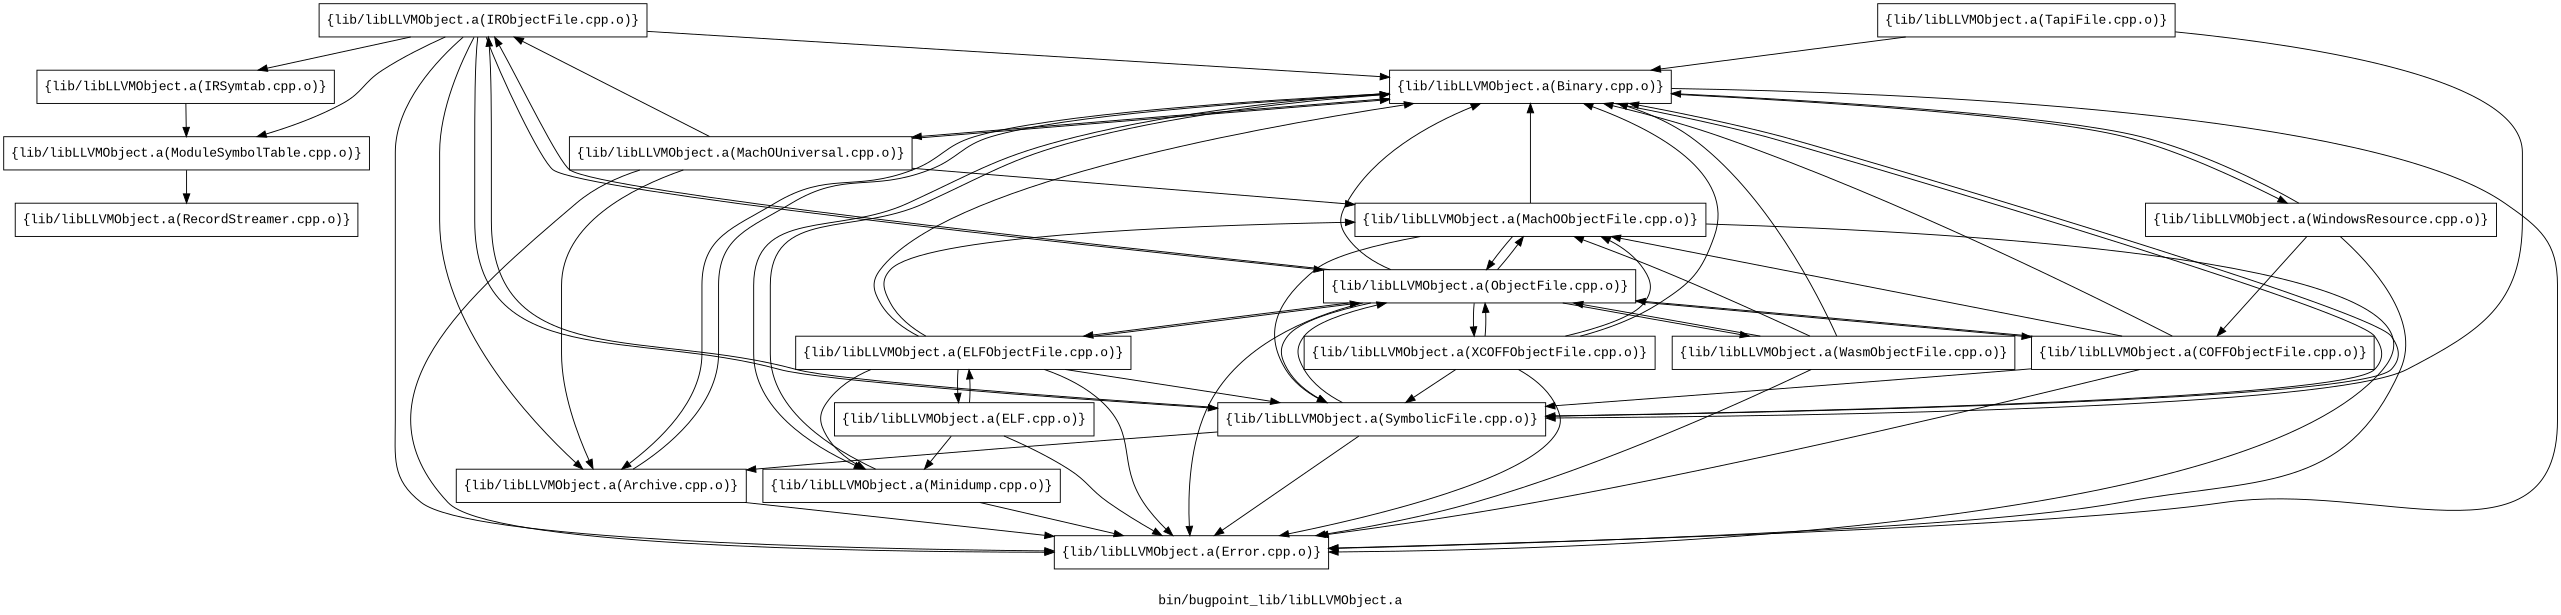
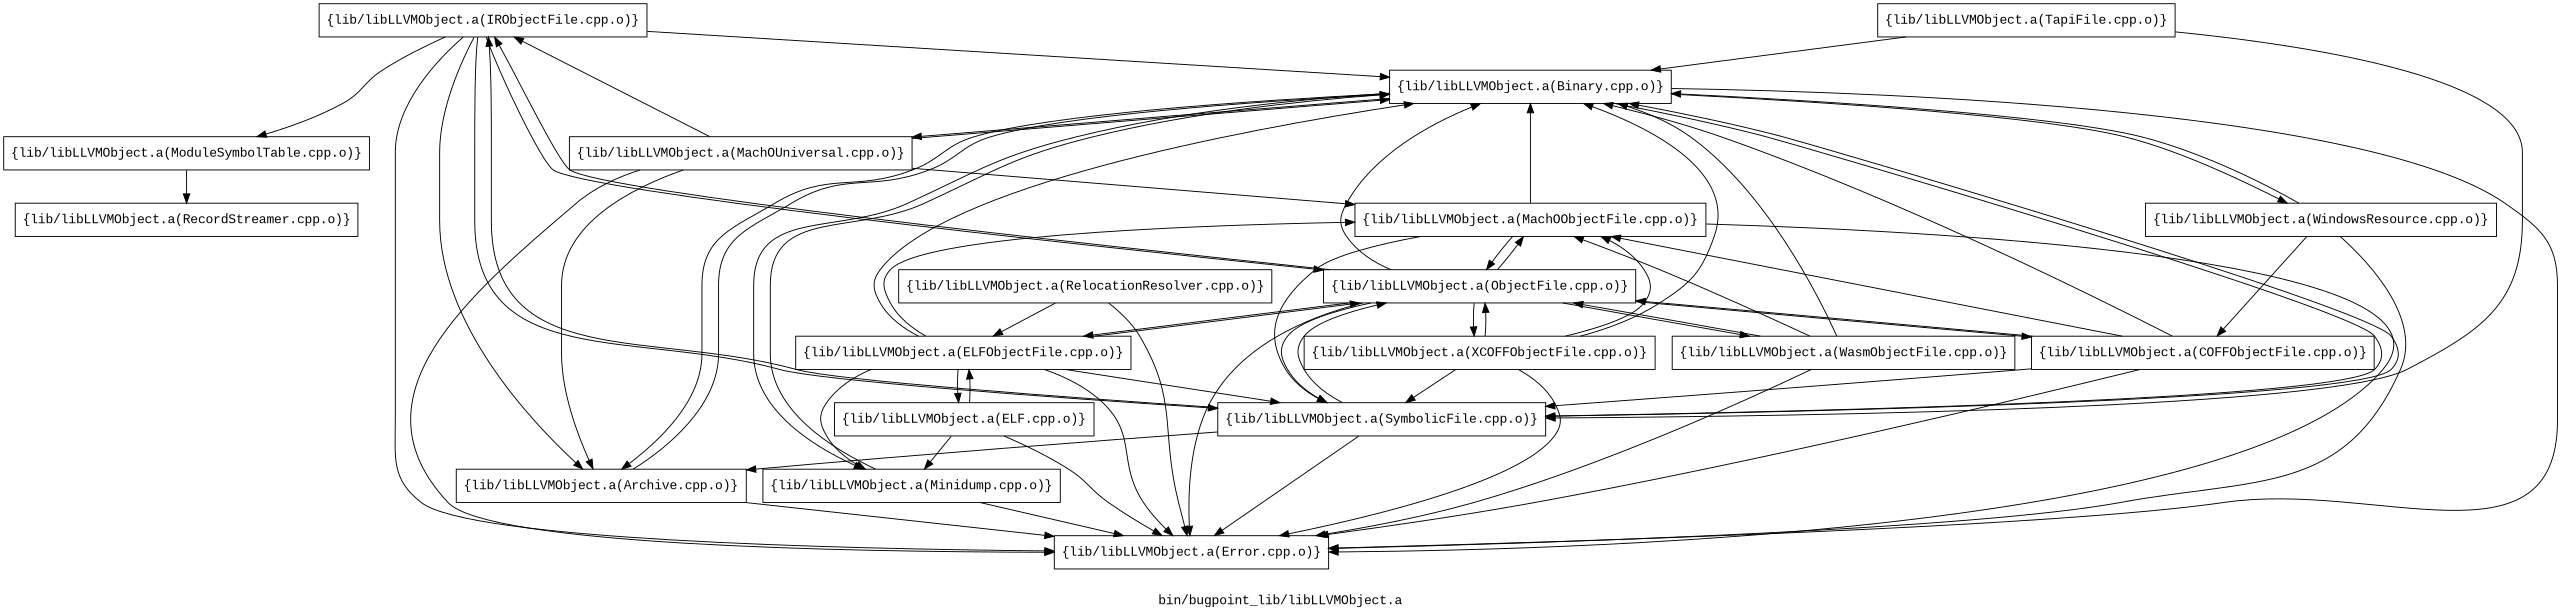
node "{lib/libLLVMObject.a(IRSymtab.cpp.o)}": removed
node "{lib/libLLVMObject.a(RelocationResolver.cpp.o)}": added
